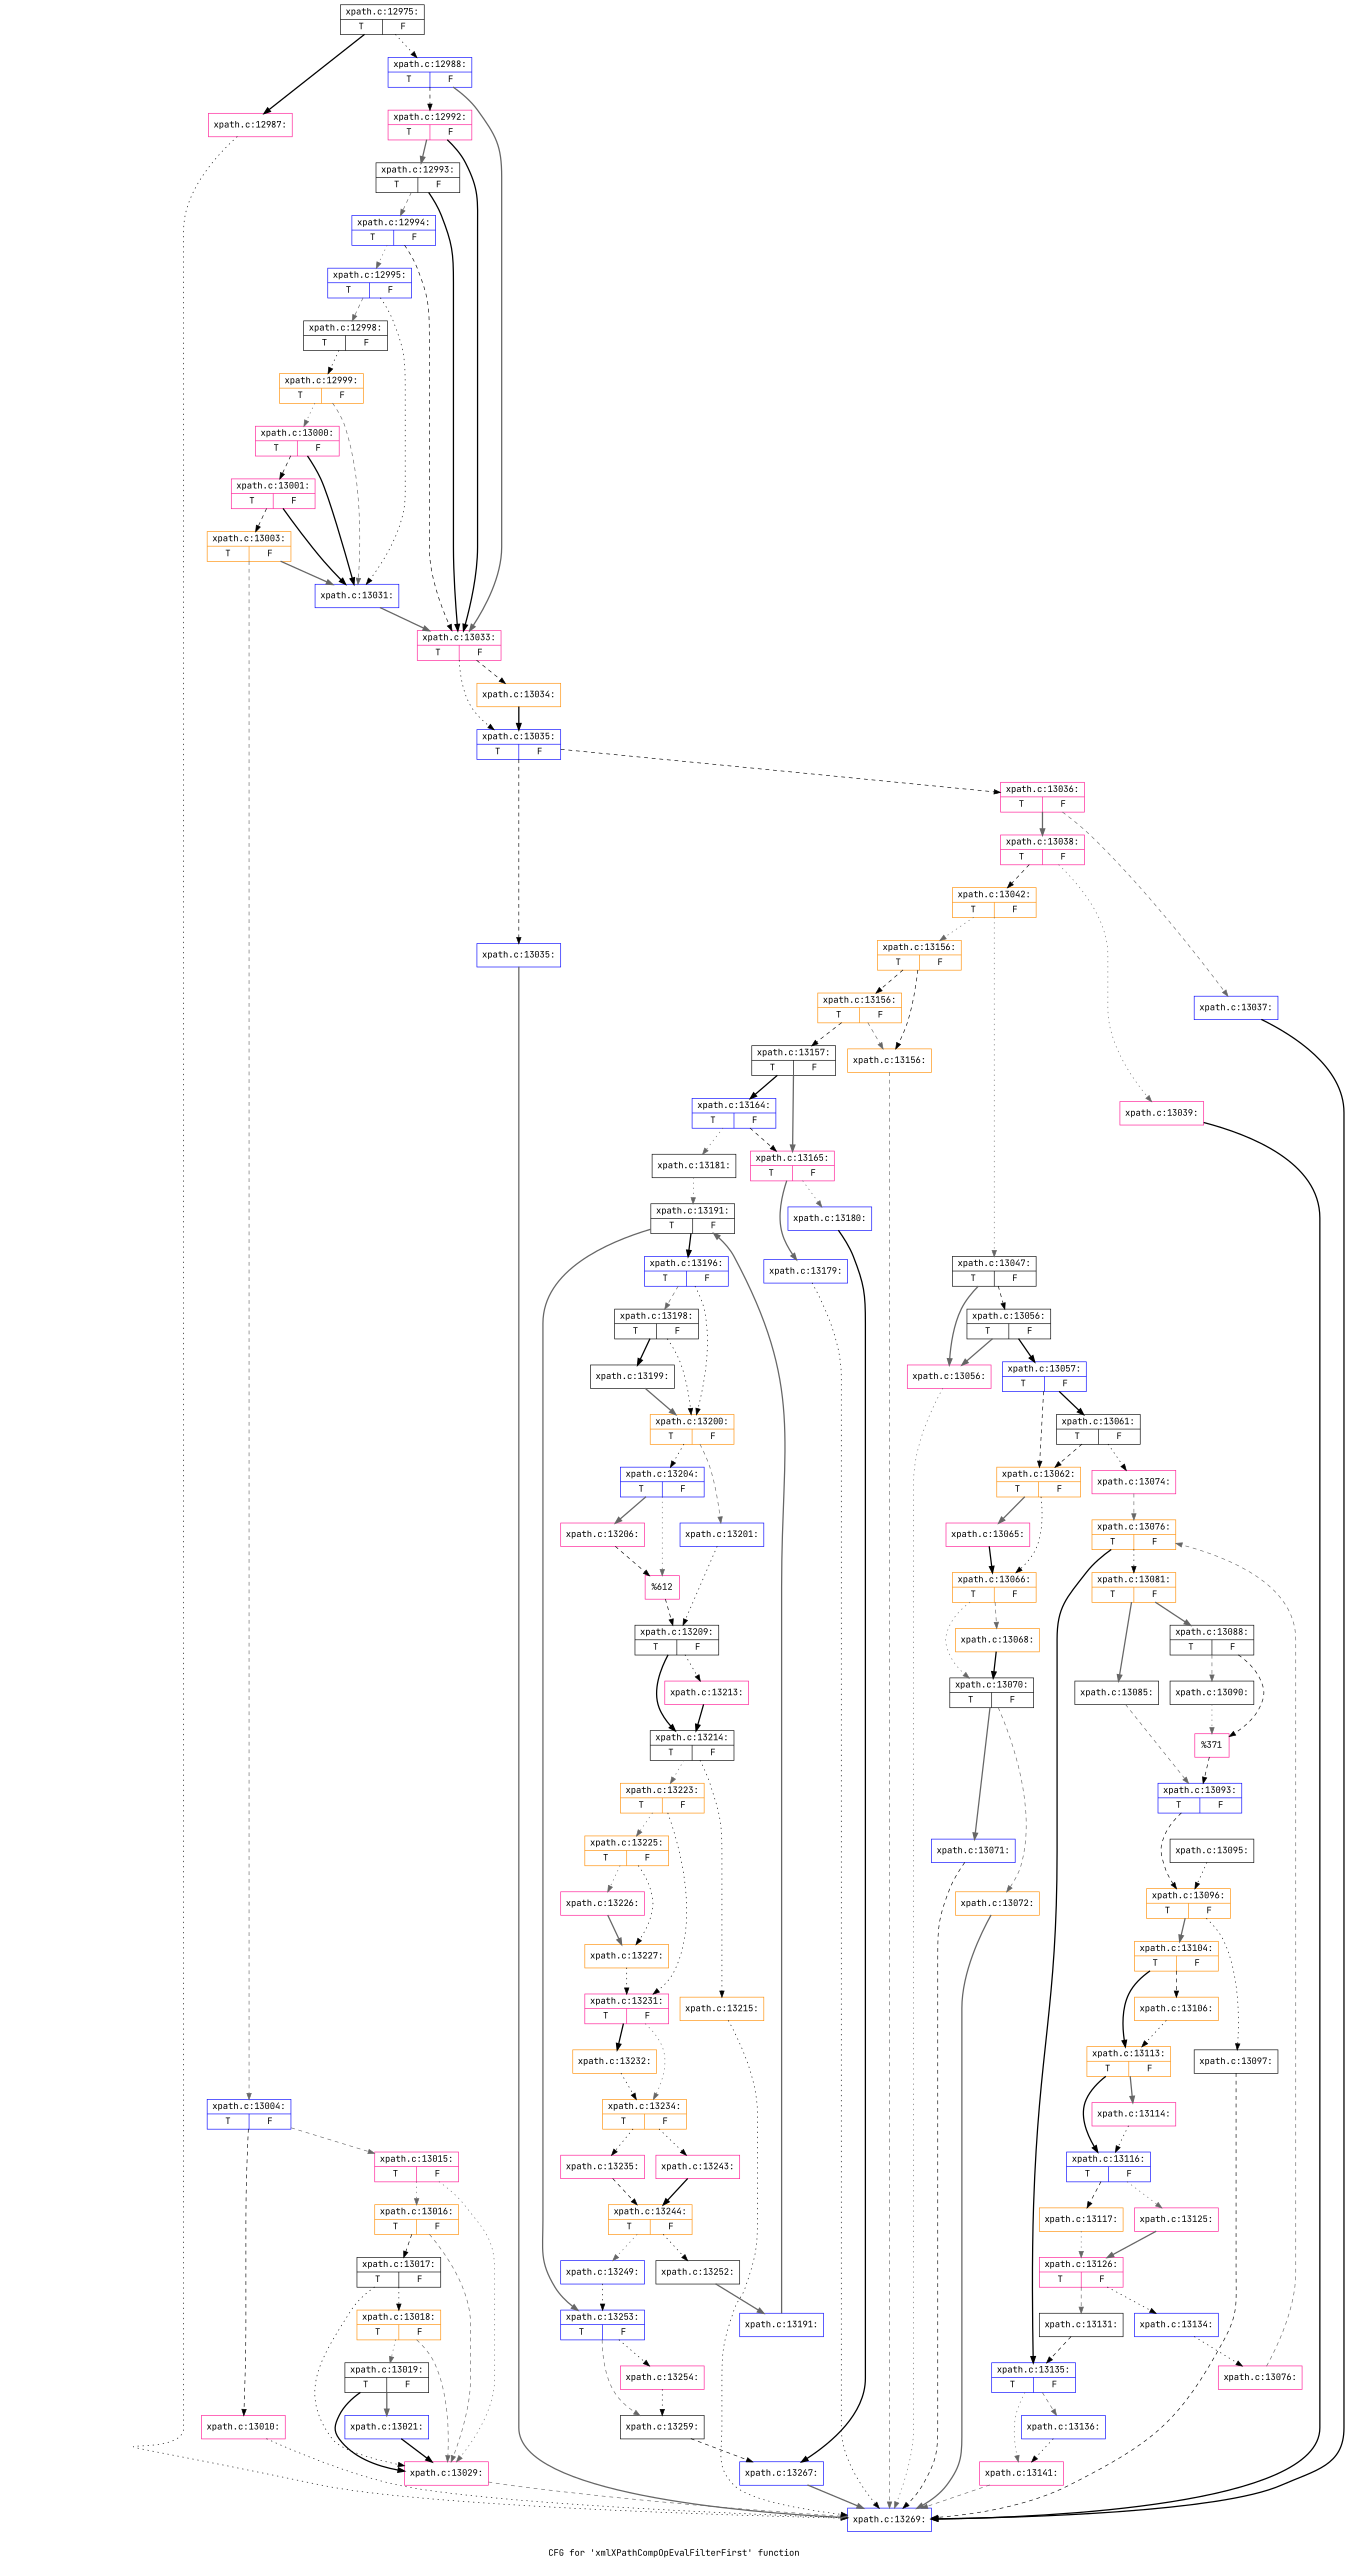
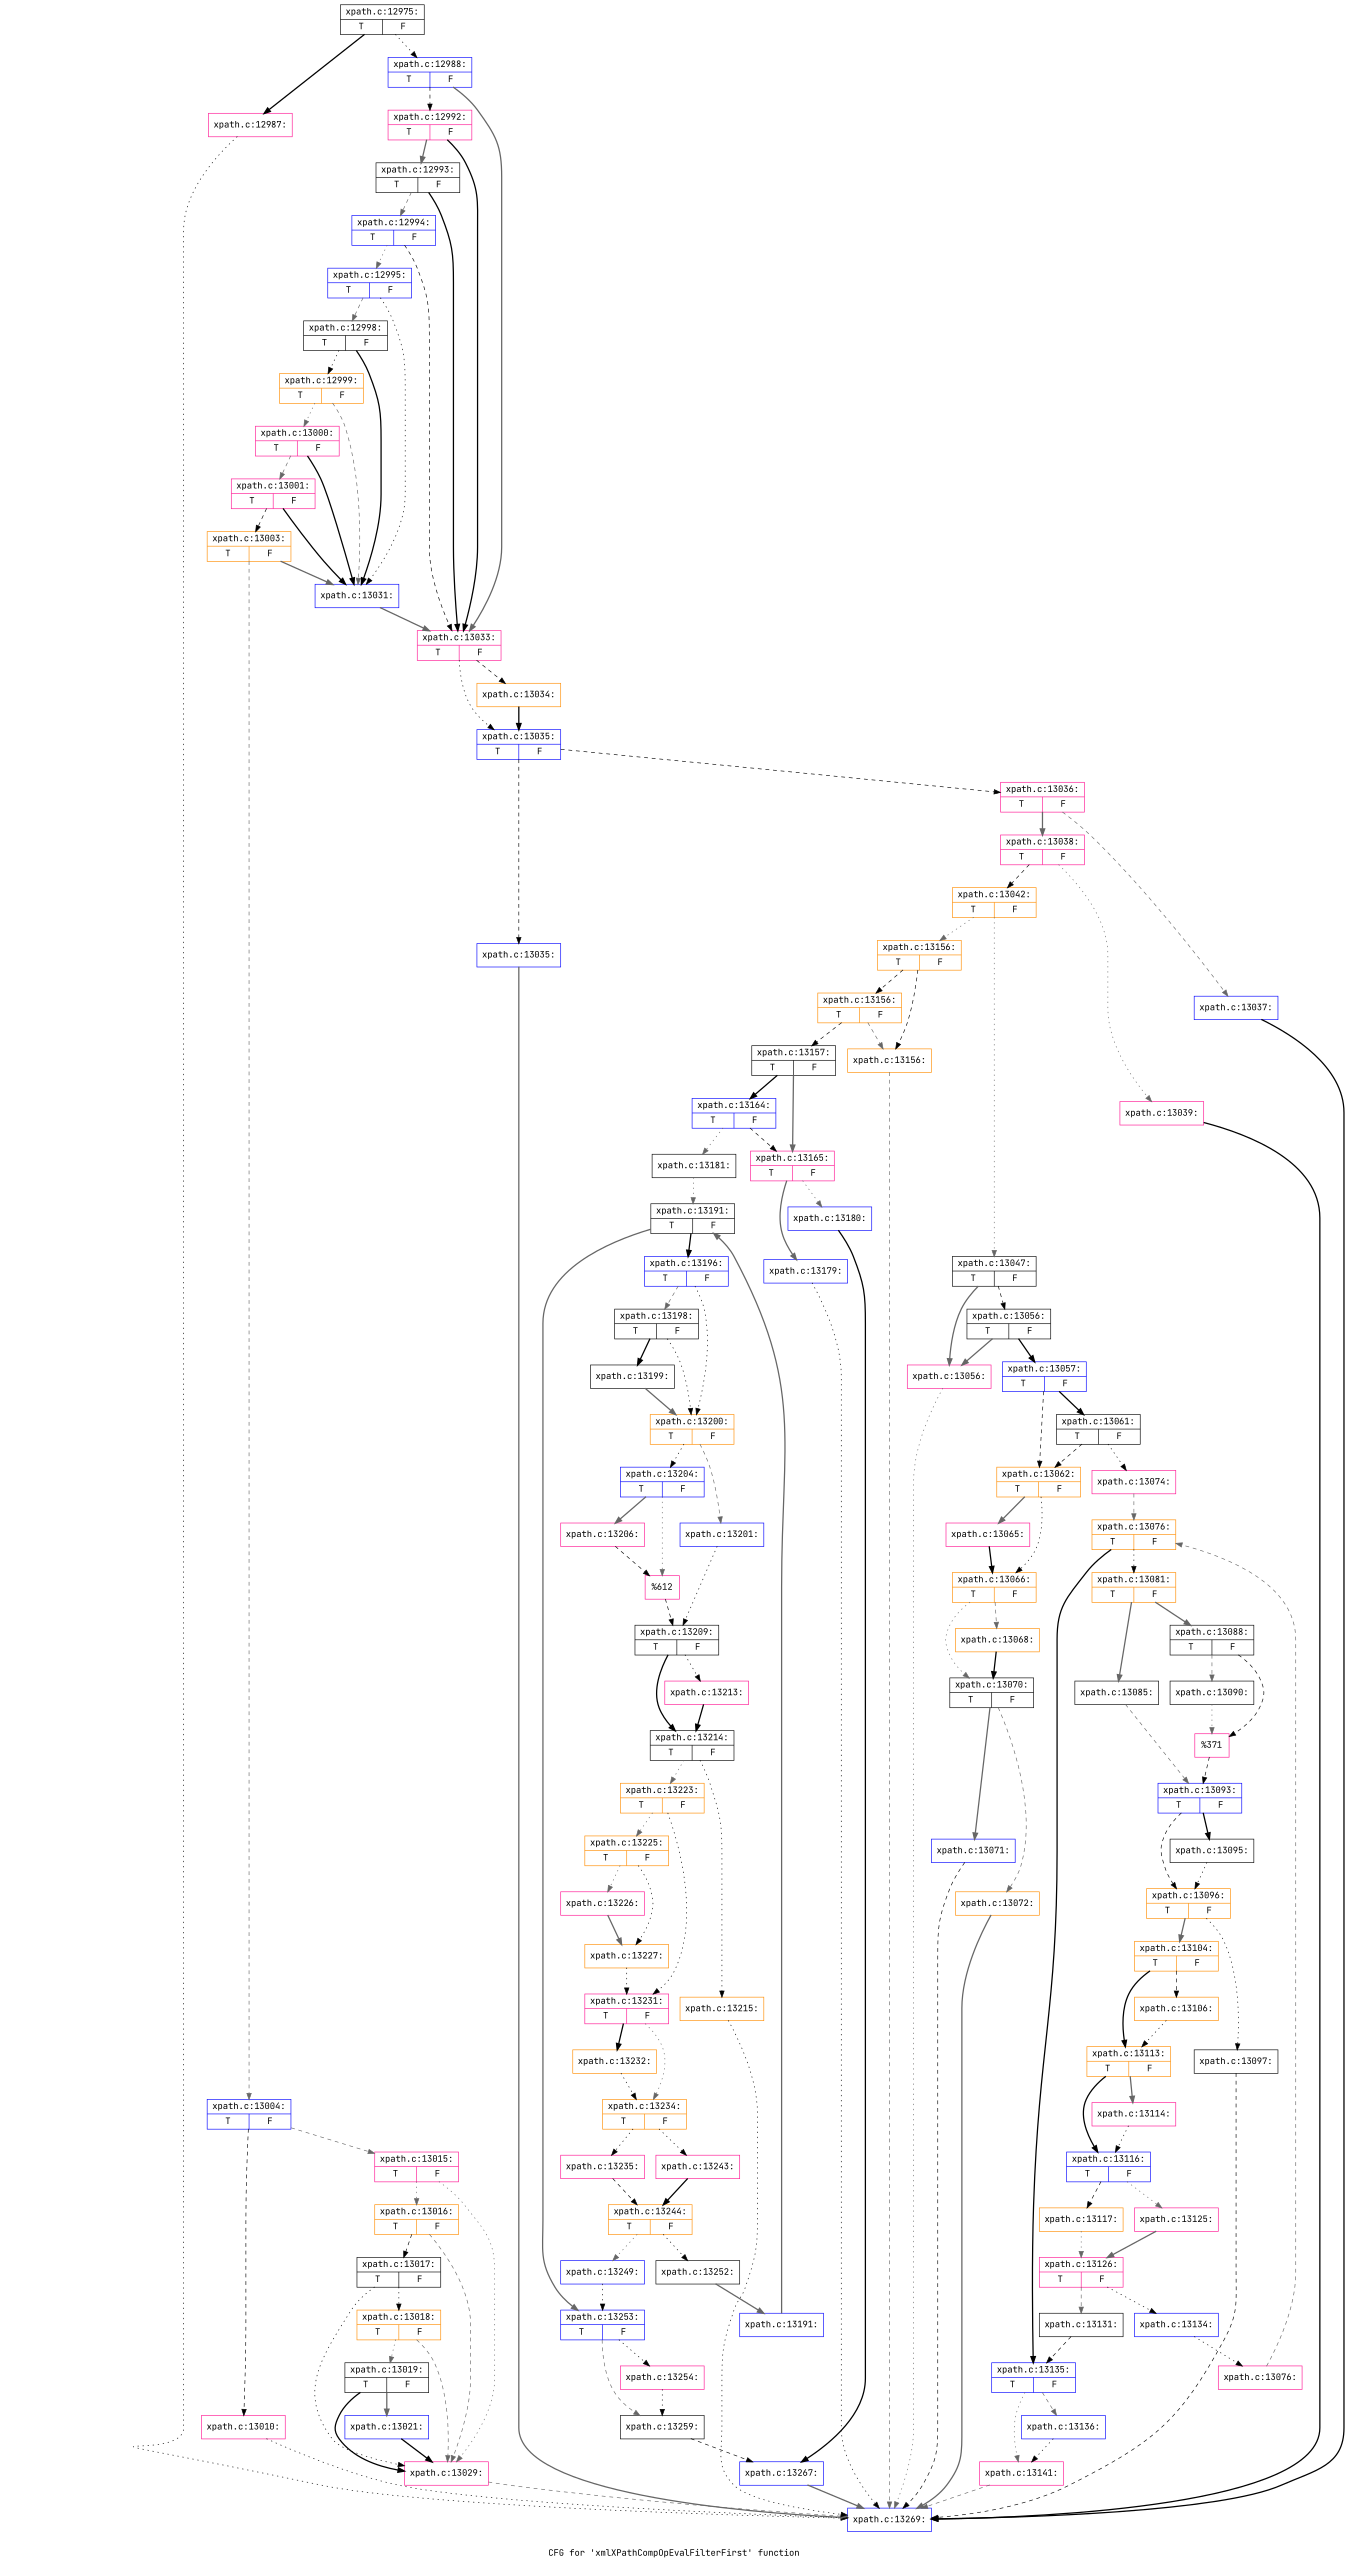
edge "xpath.c:12998:" -> "xpath.c:13031:": added
edge "xpath.c:13000:" -> "xpath.c:13001:": color black -> gray40
edge "xpath.c:13093:" -> "xpath.c:13095:": added
